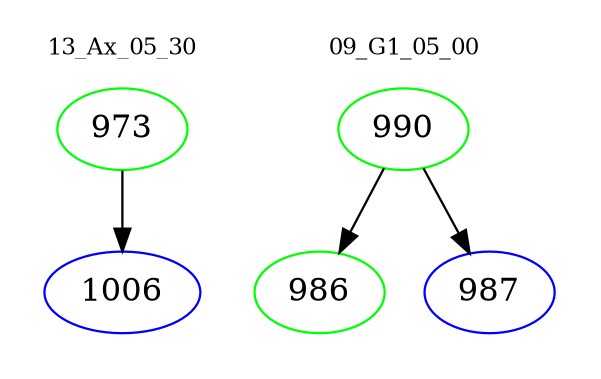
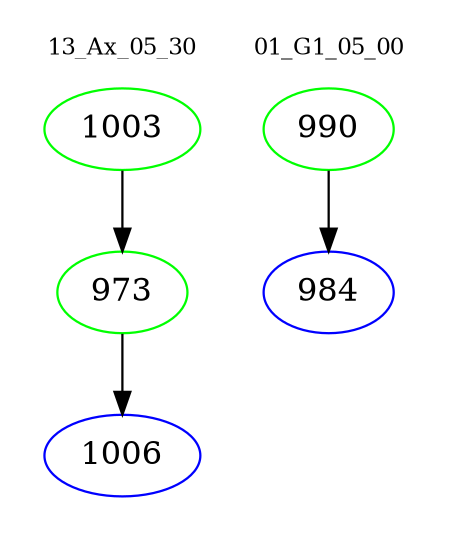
cluster "09_G1_05_00": label "09_G1_05_00" -> "01_G1_05_00"
node "1003": added
node "986": removed
node "987": label "987" -> "984"
